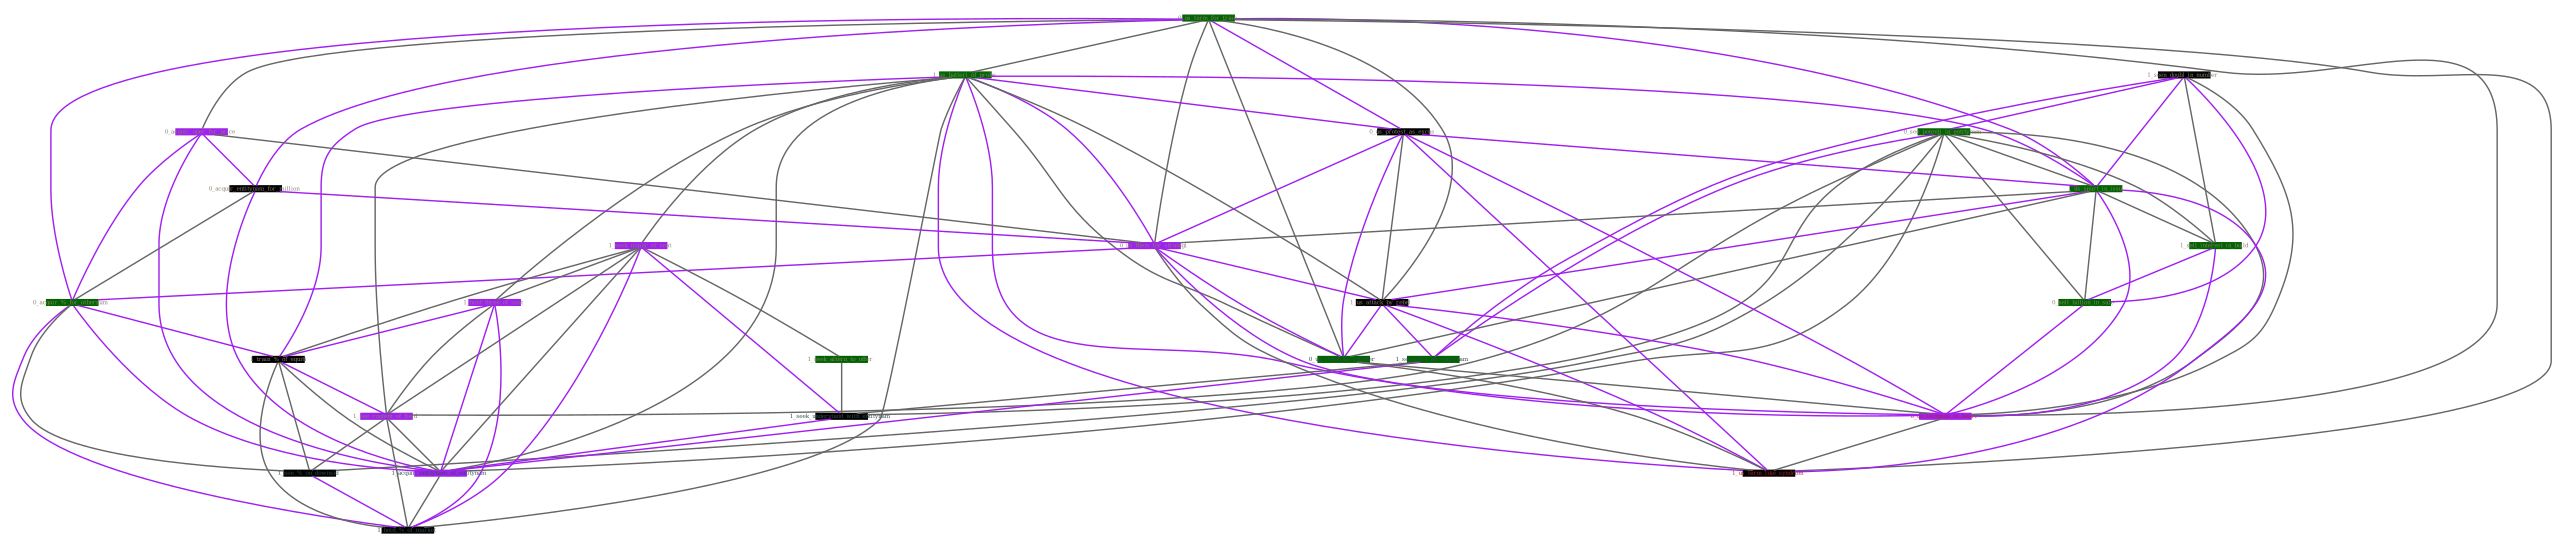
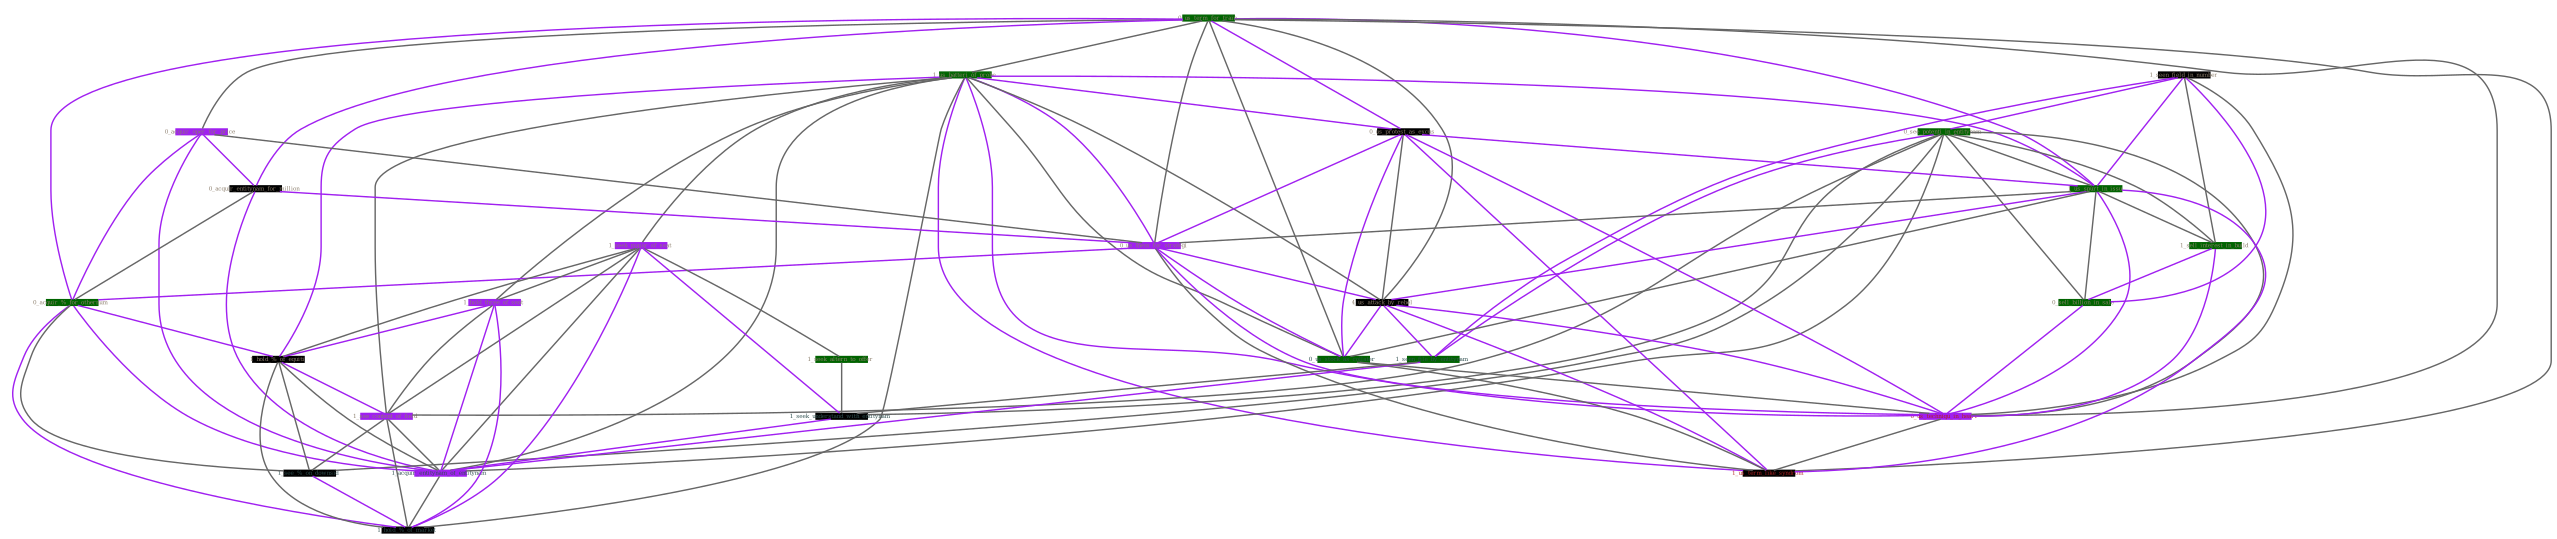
node "1_seen_doubl_in_number": label "1_seen_doubl_in_number" -> "1_seen_field_in_number"
node "1_us_attack_by_rebel": label "1_us_attack_by_rebel" -> "4_us_attack_by_rebel"
node "1_train_%_of_equiti": label "1_train_%_of_equiti" -> "1_hold_%_of_equiti"
